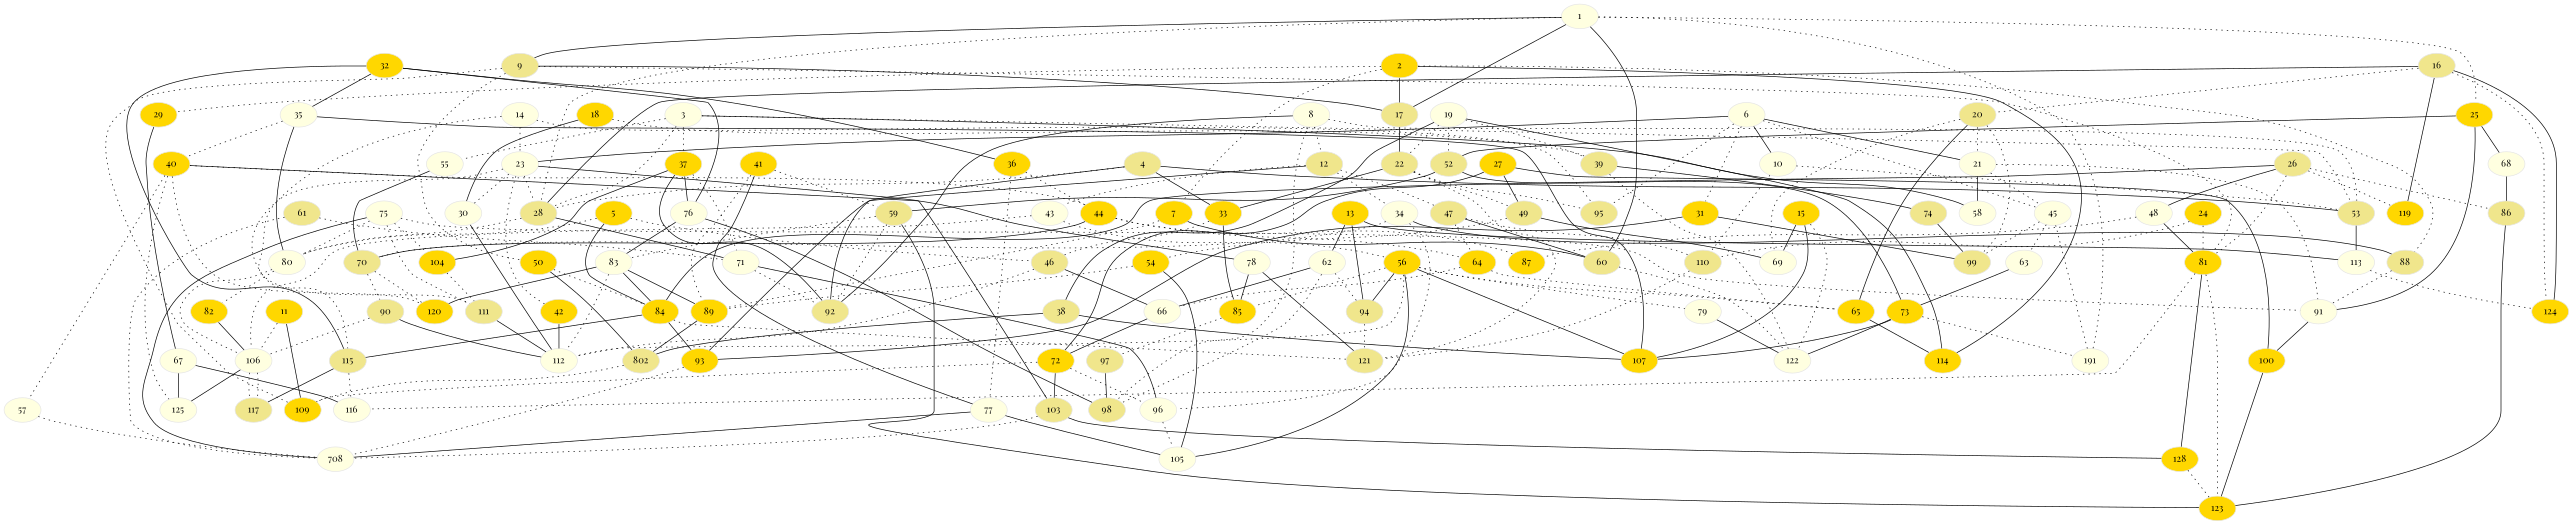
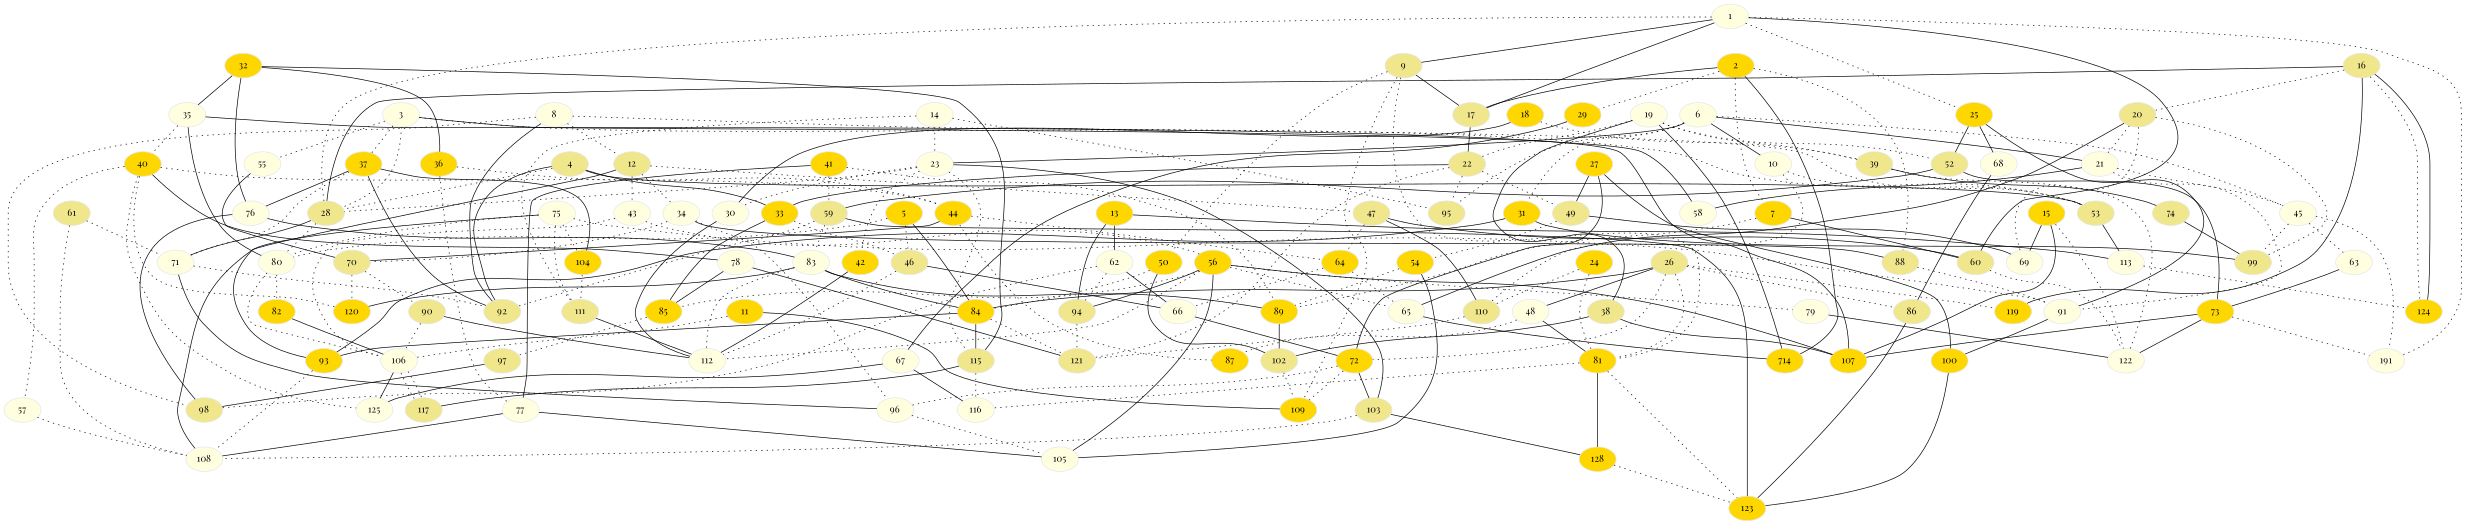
edge "47" -- "110": style dotted -> solid
node "65": fillcolor gold -> lightyellow
edge "26" -- "72": added
node "802": label "802" -> "102"
node "114": label "114" -> "714"
node "708": label "708" -> "108"
